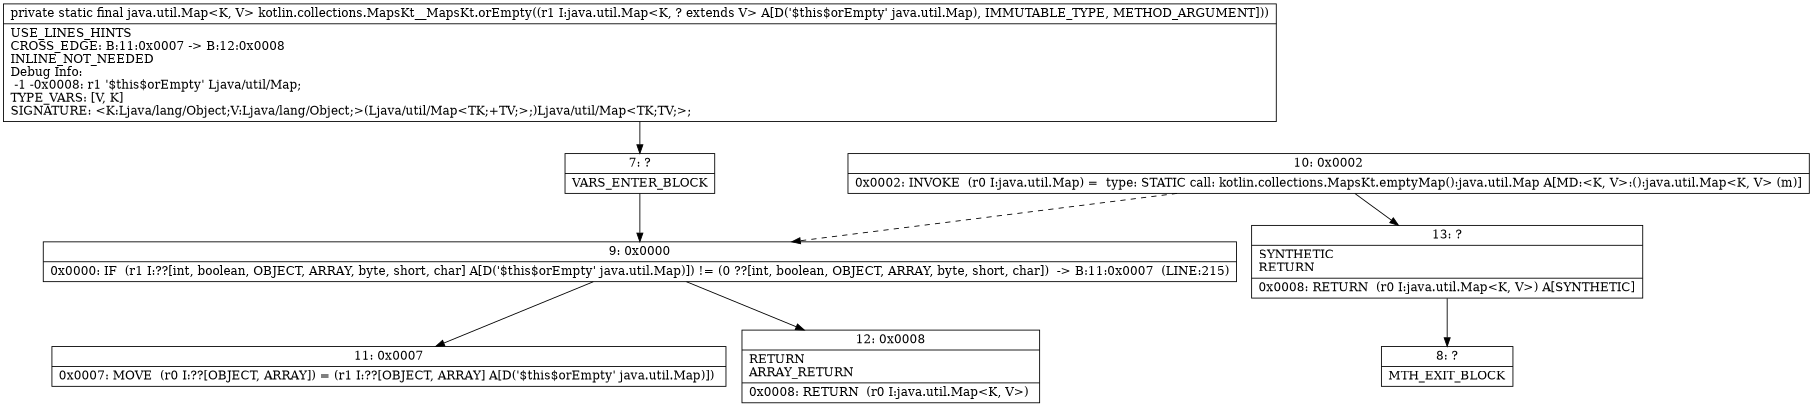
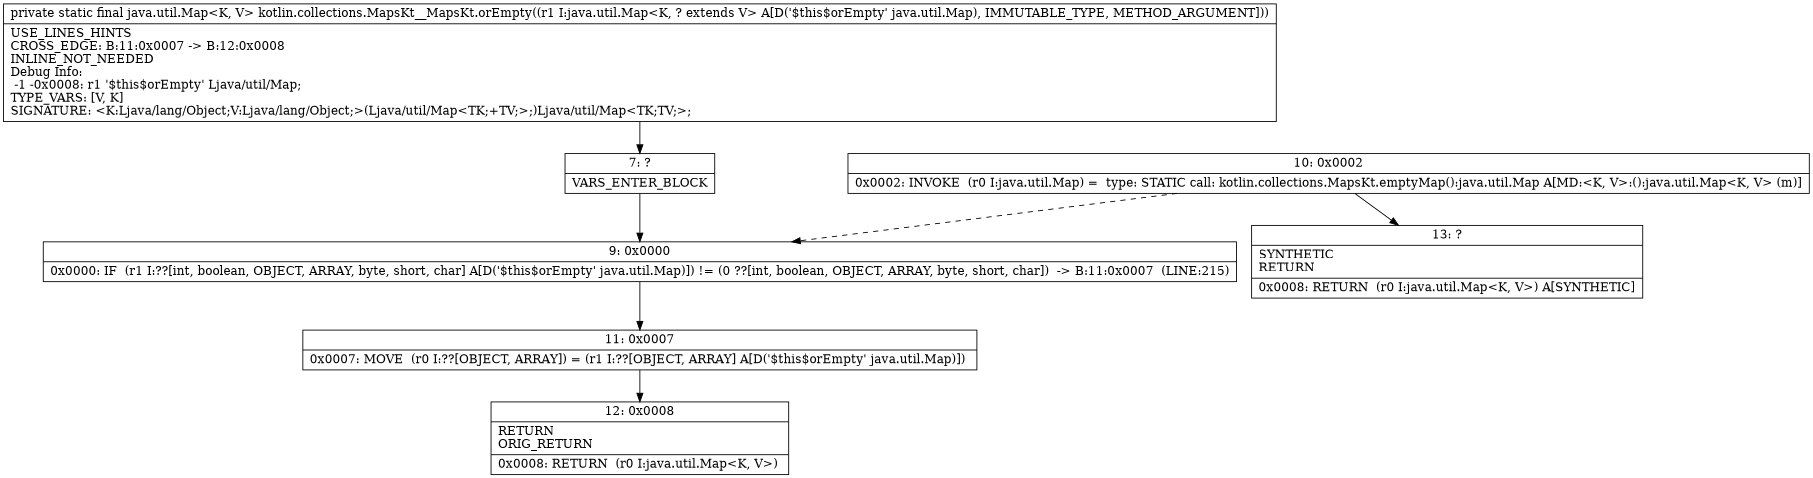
edge "9: 0x0000" -> "12: 0x0008": now "11: 0x0007" -> "12: 0x0008"
node "8: ?": removed
node "12: 0x0008": text "ARRAY_RETURN" -> "ORIG_RETURN"
